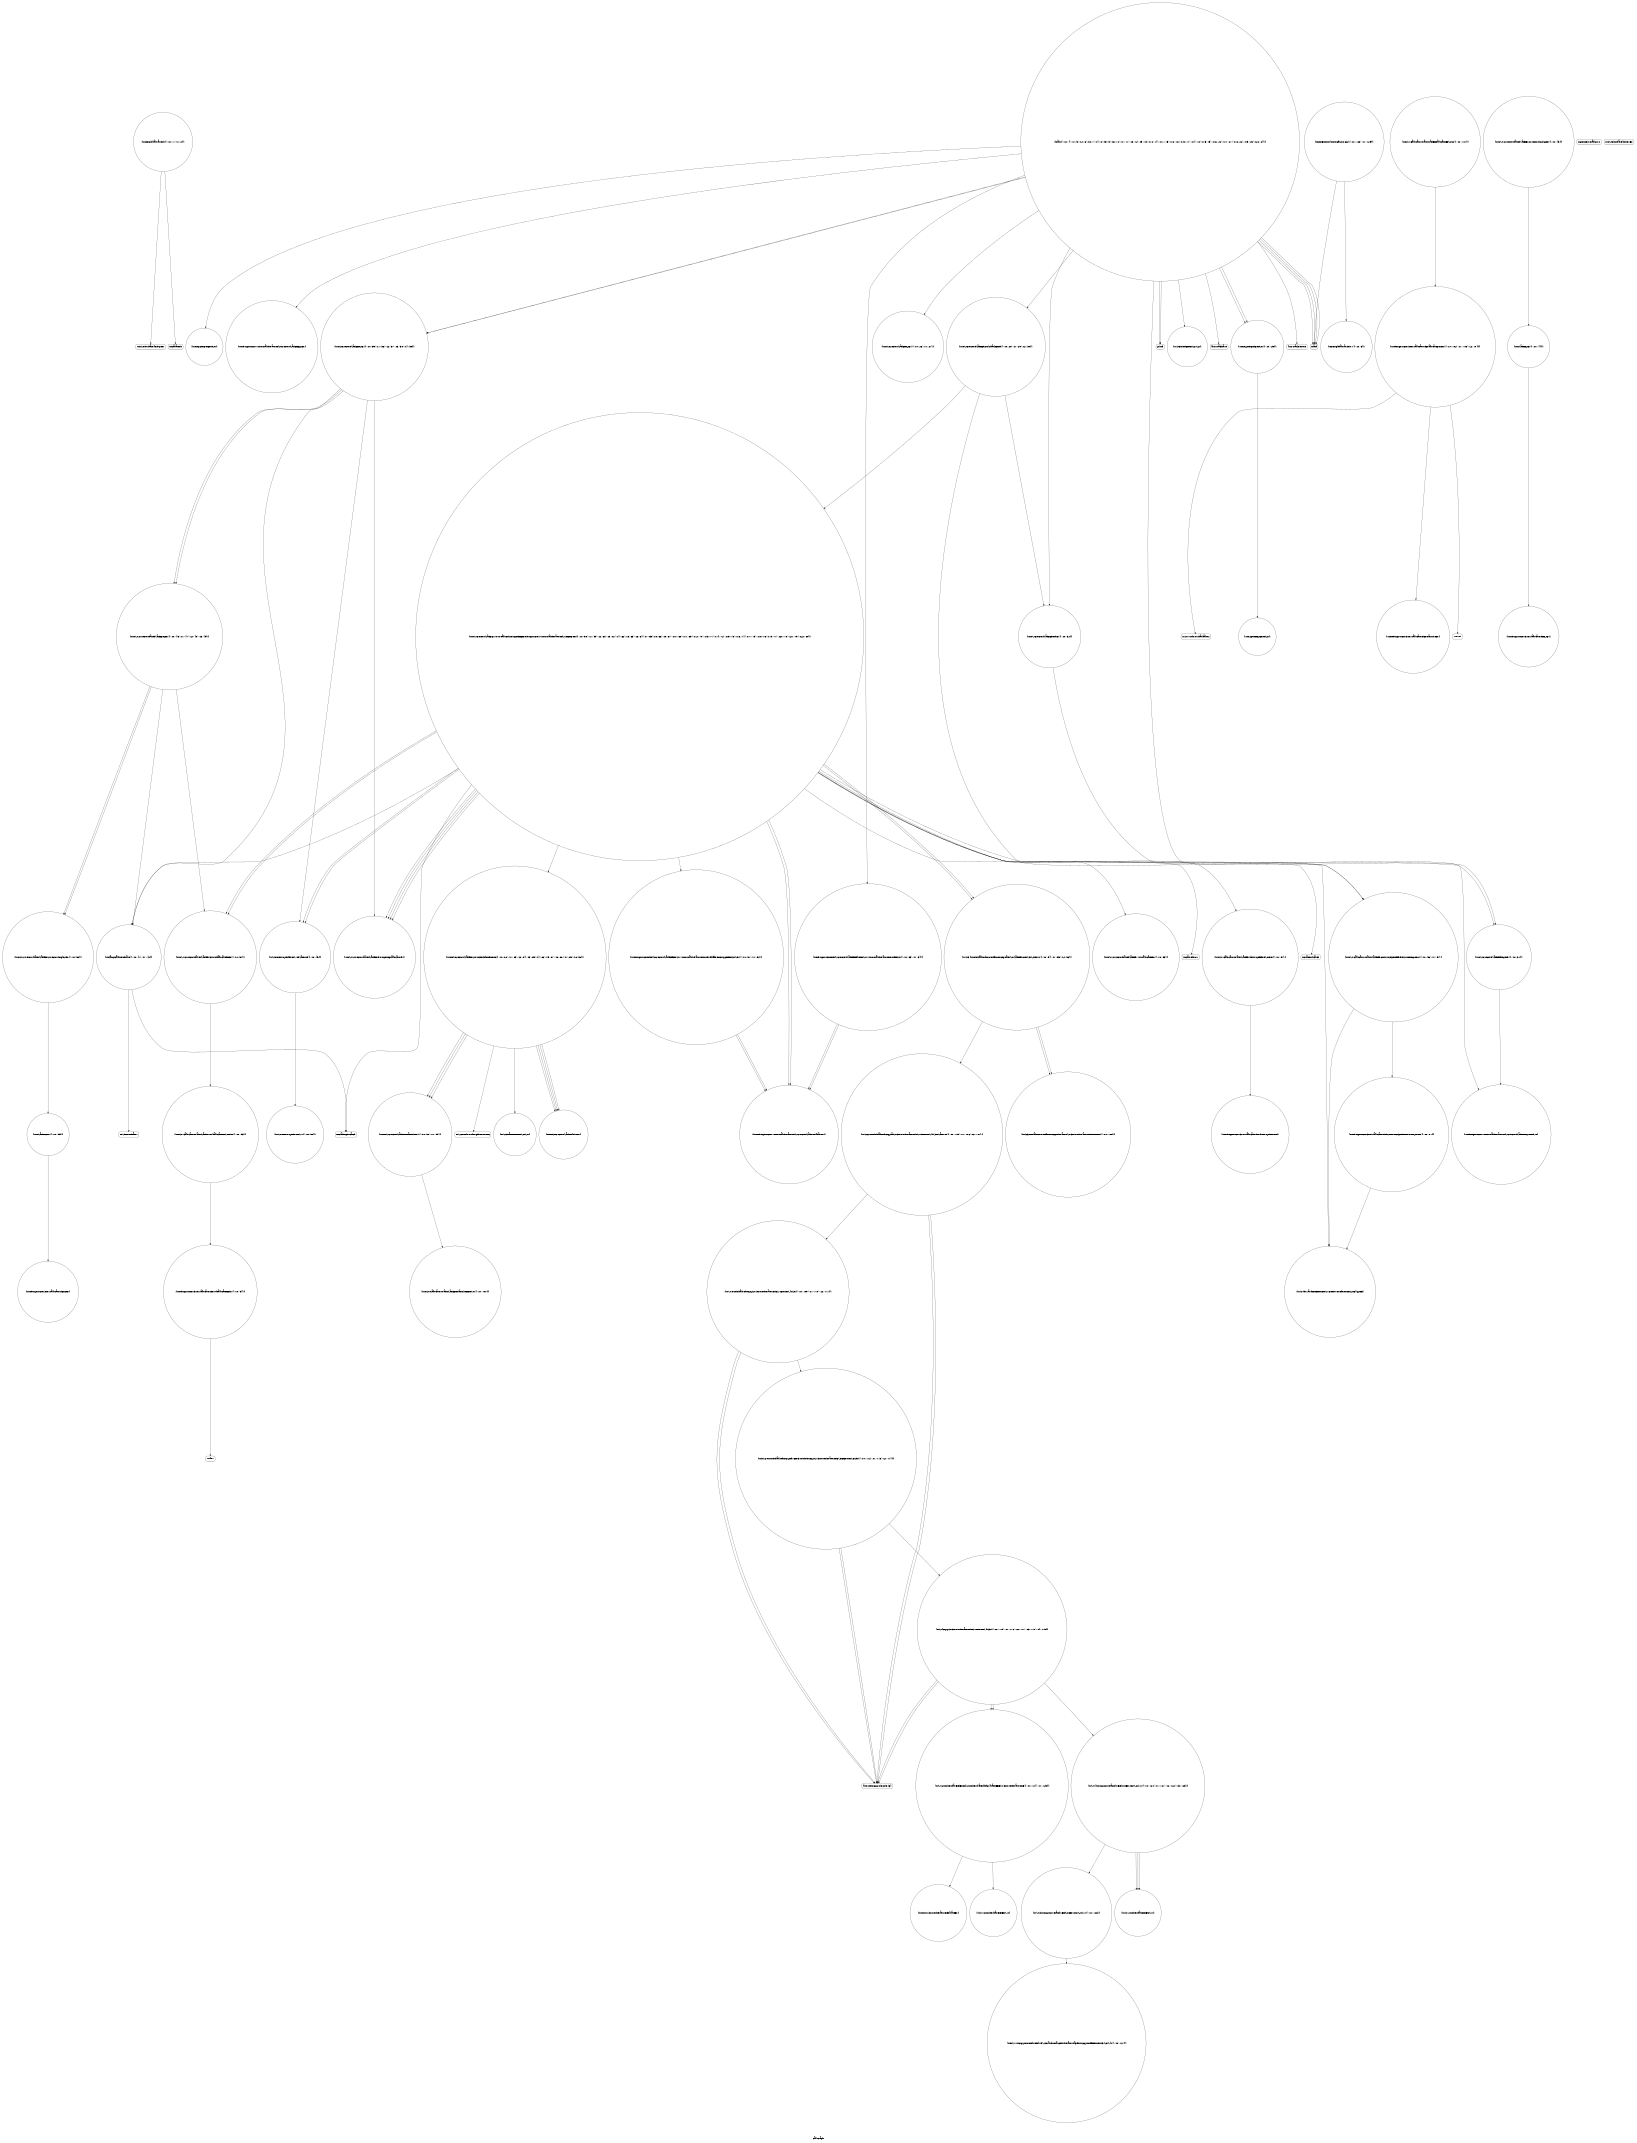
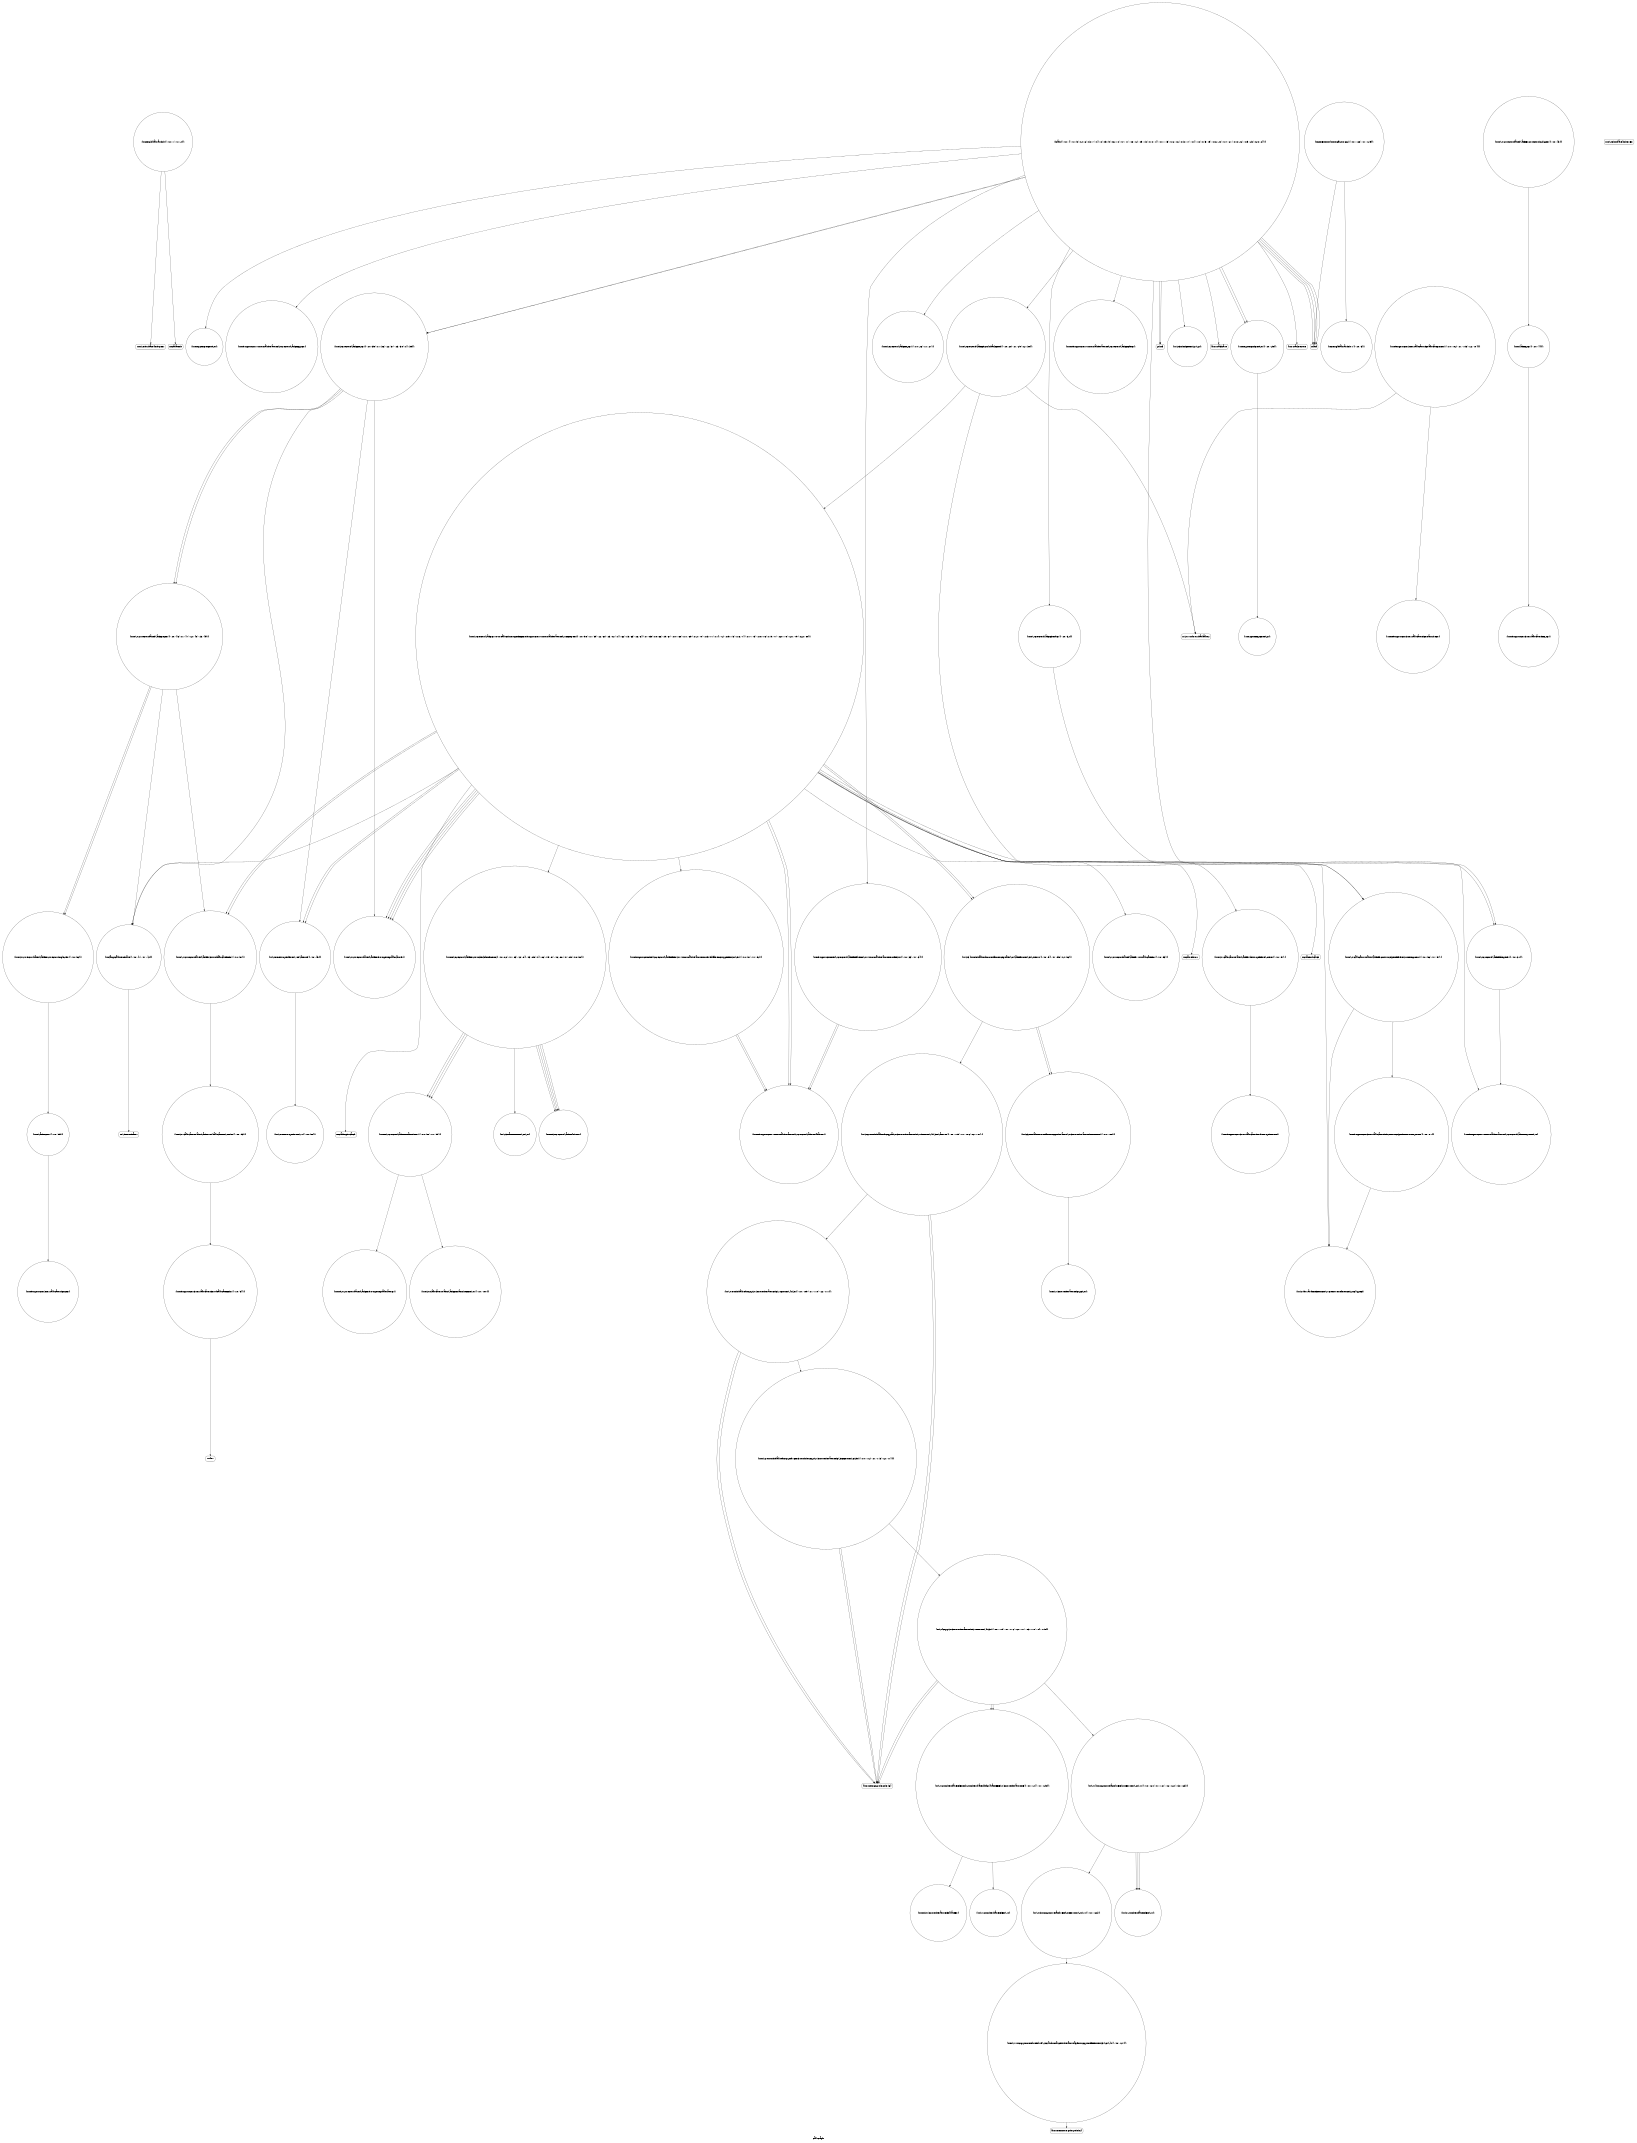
node "{_ZNSt16allocator_traitsISaIiEE8allocateERS0_m|{<s0>101}}": removed
node "__gxx_personality_v0": removed
node "{_ZNK9__gnu_cxx17__normal_iteratorIPiSt6vectorIiSaIiEEEdeEv}": added
edge "{_ZNSt6vectorIiSaIiEE9push_backERKi|{<s0>28|<s1>29|<s2>30}}" -> "{_ZNSt6vectorIiSaIiEE3endEv|{<s0>32}}": now "{_ZNSt6vectorIiSaIiEE9push_backERKi|{<s0>28|<s1>29|<s2>30}}" -> "_ZSt17__throw_bad_allocv"
node "_Znwm": removed
edge "{__clang_call_terminate|{<s0>41|<s1>42}}" -> "__cxa_begin_catch": removed
node "_ZSt20__throw_length_errorPKc": removed
node "{_ZNKSt12_Vector_baseIiSaIiEE19_M_get_Tp_allocatorEv}": added
node "{_ZNSt13move_iteratorIPiEC2ES0_}": added
node "llvm.memmove.p0i8.p0i8.i64": added
